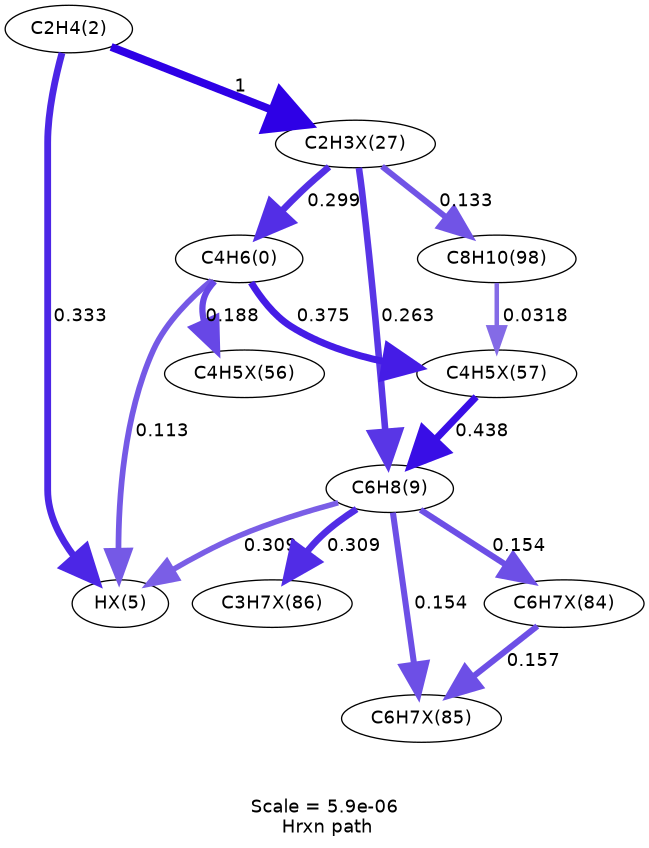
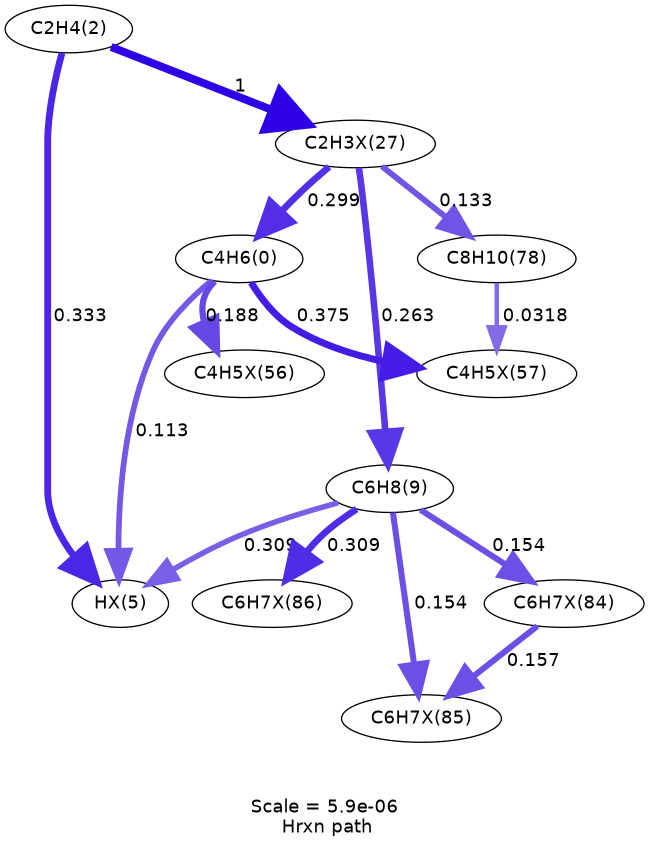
node "C8H10(98)": label "C8H10(98)" -> "C8H10(78)"
edge "C4H5X(57)" -> "C6H8(9)": removed, label "0.438"
node "C3H7X(86)": label "C3H7X(86)" -> "C6H7X(86)"
